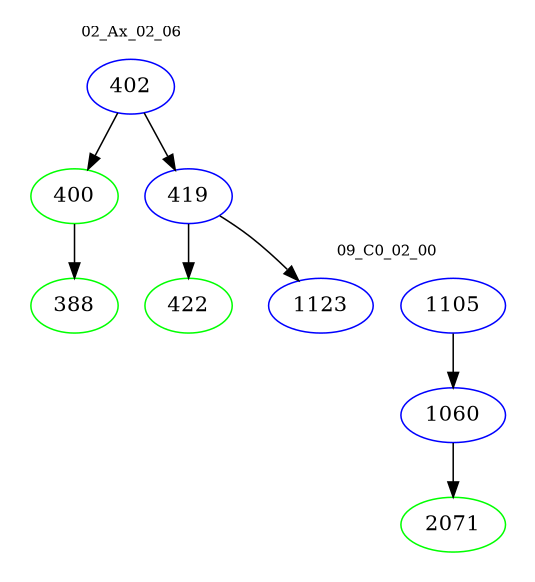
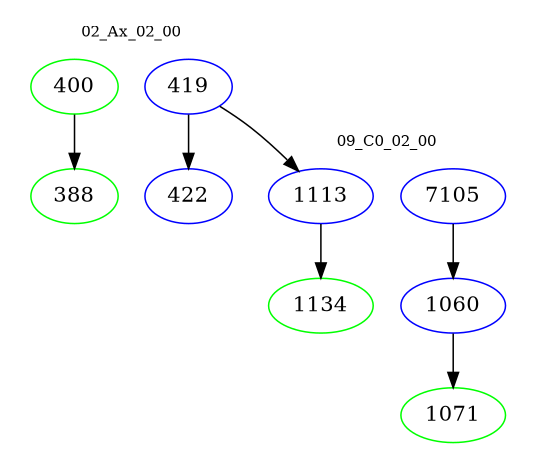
cluster "02_Ax_02_06": label "02_Ax_02_06" -> "02_Ax_02_00"
node "402": removed
node "422": color green -> blue
node "1134": added
node "1123": label "1123" -> "1113"
node "1105": label "1105" -> "7105"
node "2071": label "2071" -> "1071"
